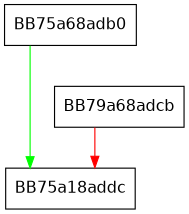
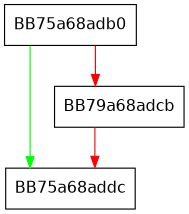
edge "BB75a68adb0" -> "BB79a68adcb": added
node "BB75a18addc": label "BB75a18addc" -> "BB75a68addc"
